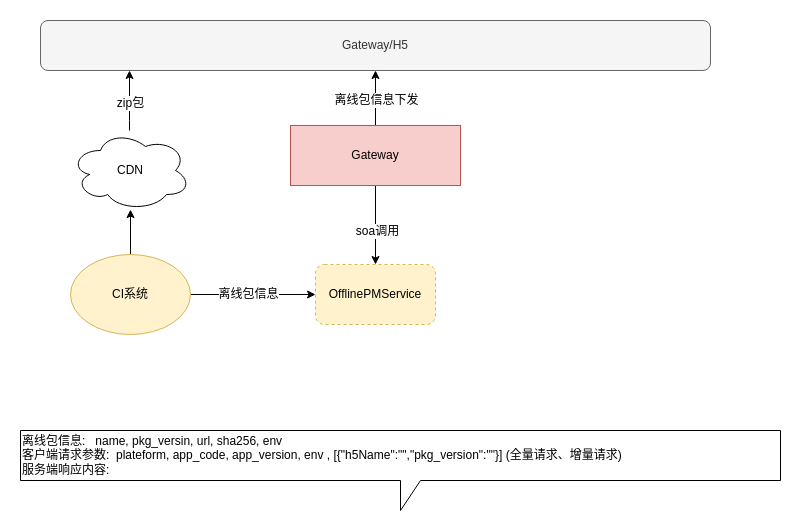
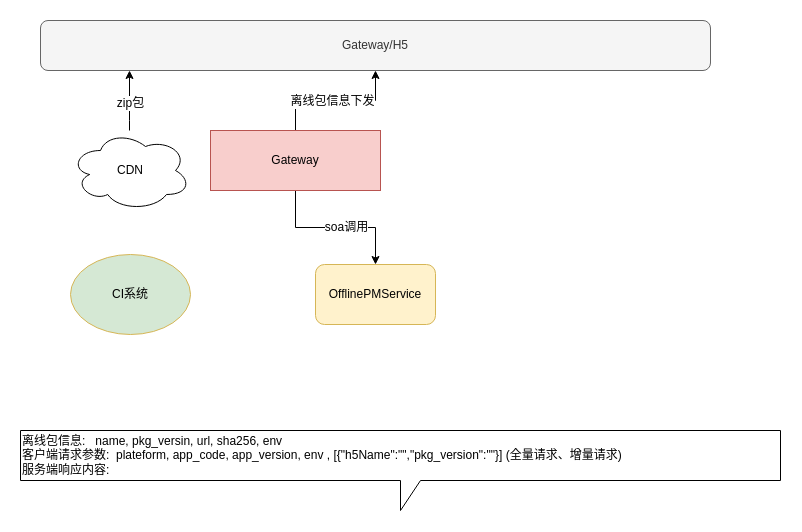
node "Gateway": moved (376, 156) -> (296, 161)
edge "CI系统" -> "CDN": removed
node "CI系统": fillcolor #fff2cc -> #d5e8d4
edge "CI系统" -> "OfflinePMService": removed, label "离线包信息"
node "OfflinePMService": style dashed -> solid
